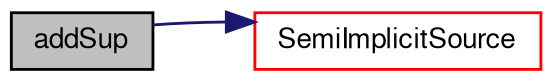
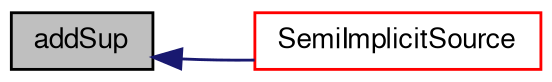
edge "addSup" -> "SemiImplicitSource": reversed
